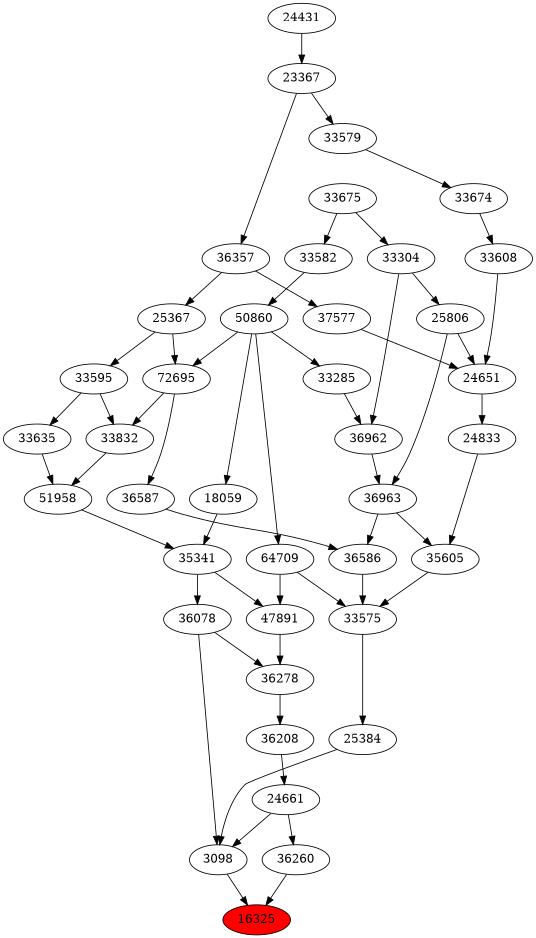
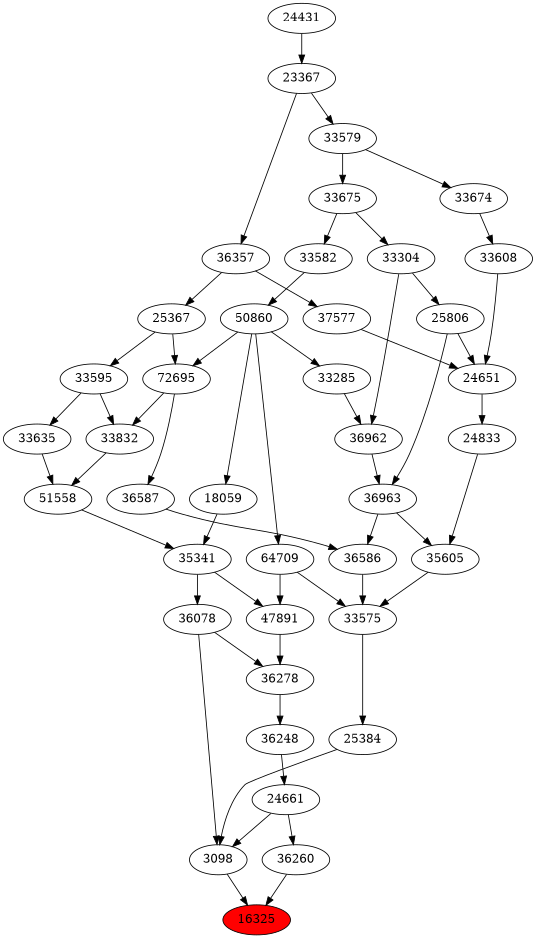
edge "33579" -> "33675": added
node "51958": label "51958" -> "51558"
node "36208": label "36208" -> "36248"
